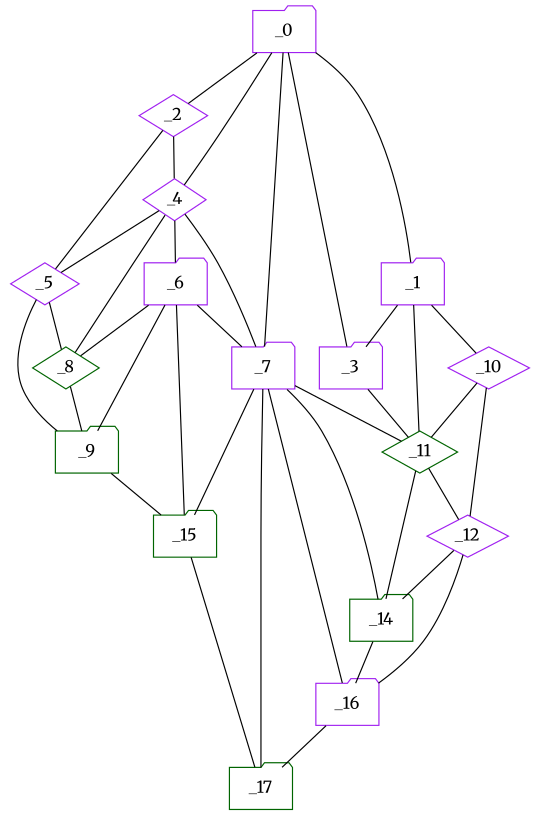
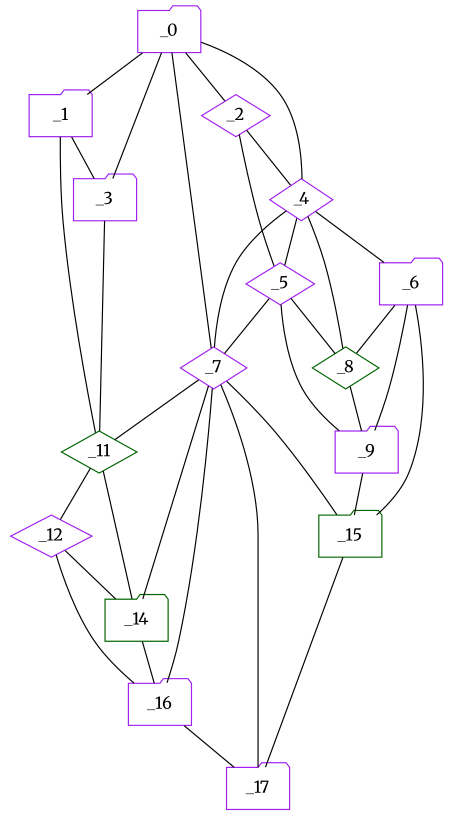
edge "_6" -- "_7": now "_5" -- "_7"
node "_7": shape folder -> diamond
node "_10": removed
node "_9": color darkgreen -> purple
node "_17": color darkgreen -> purple
